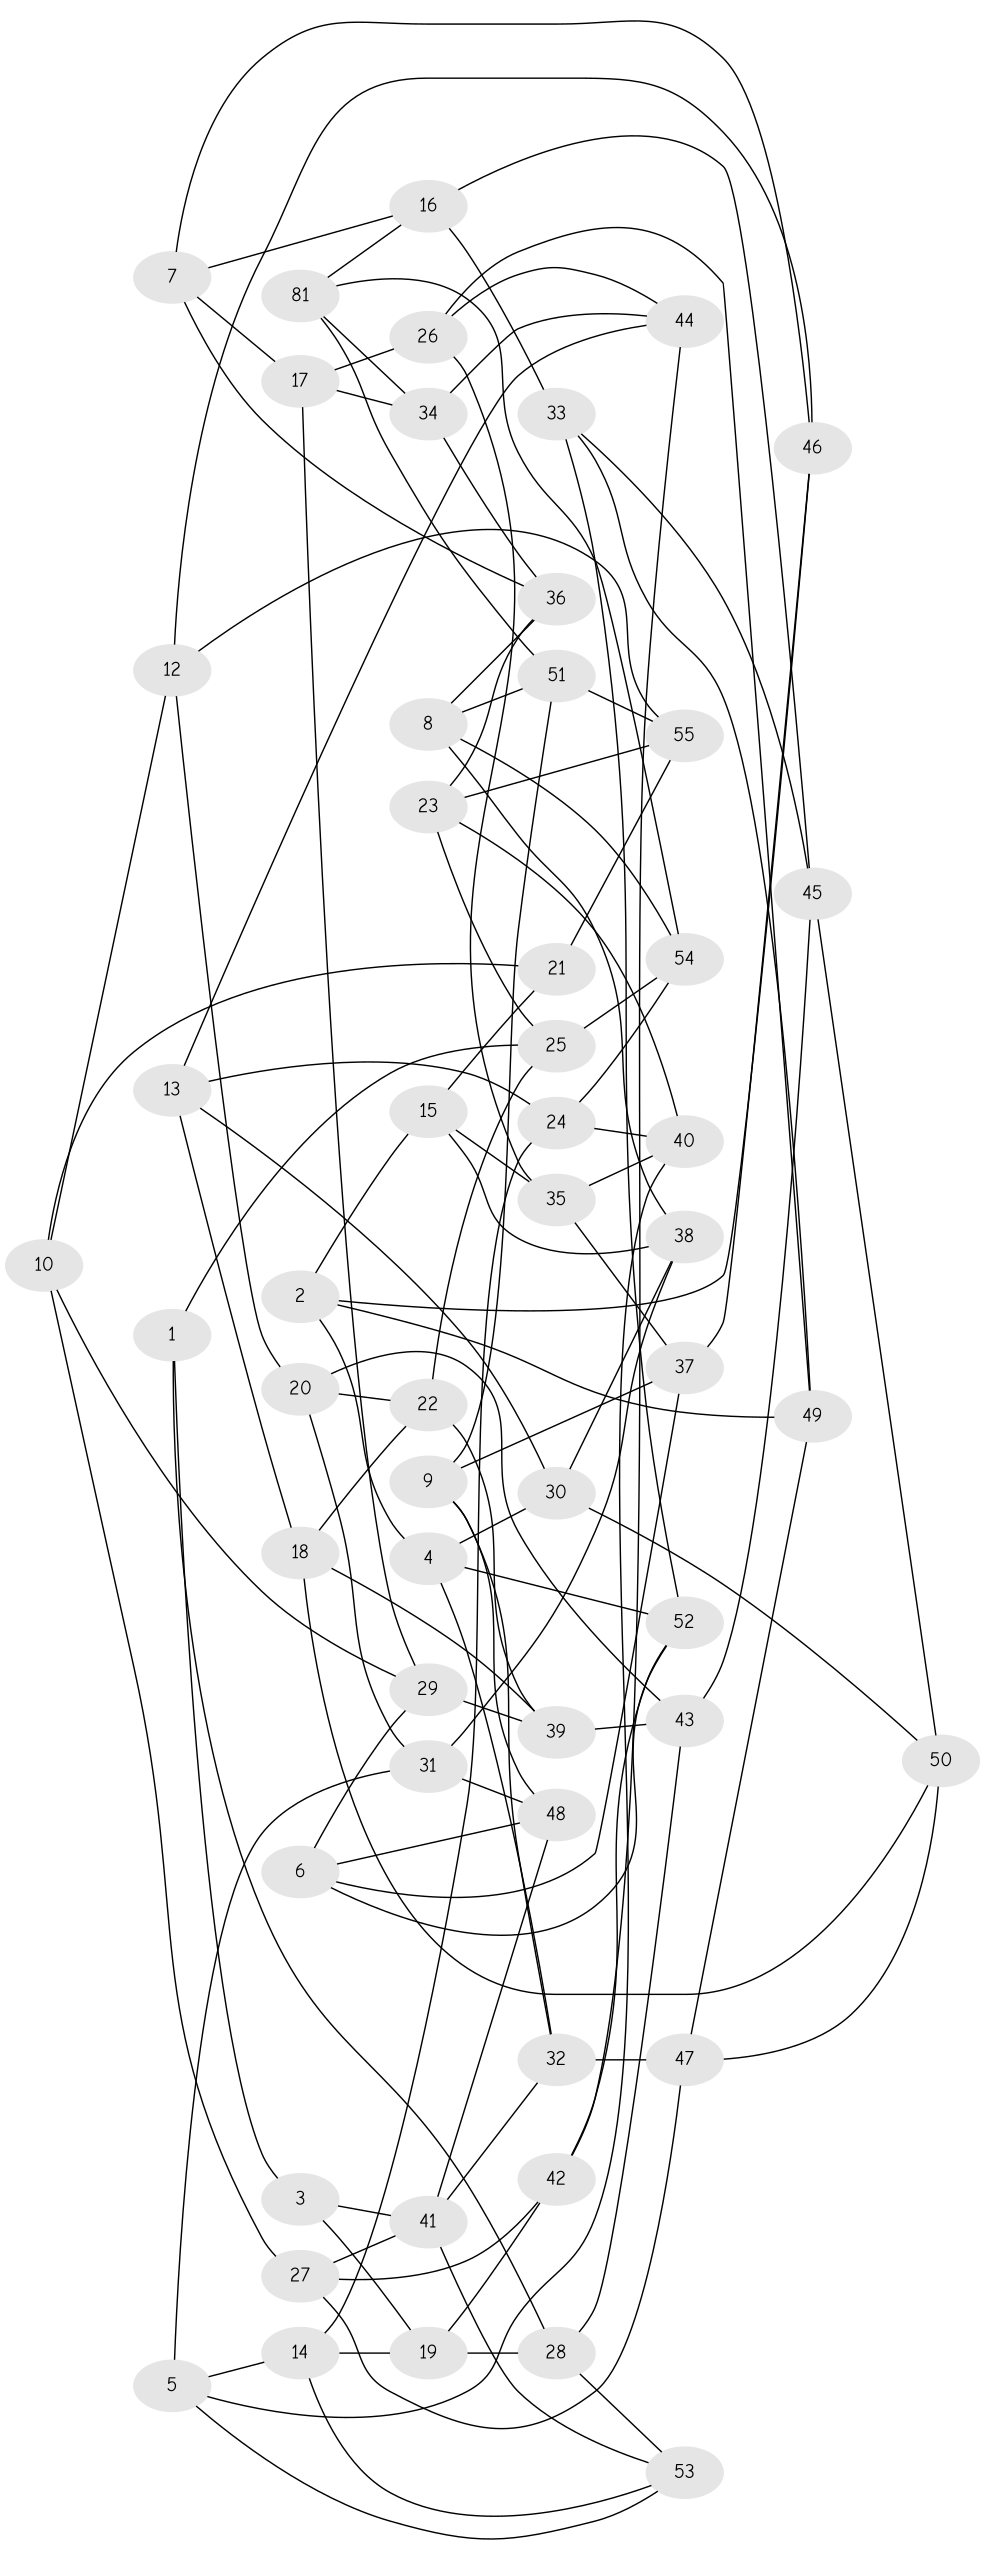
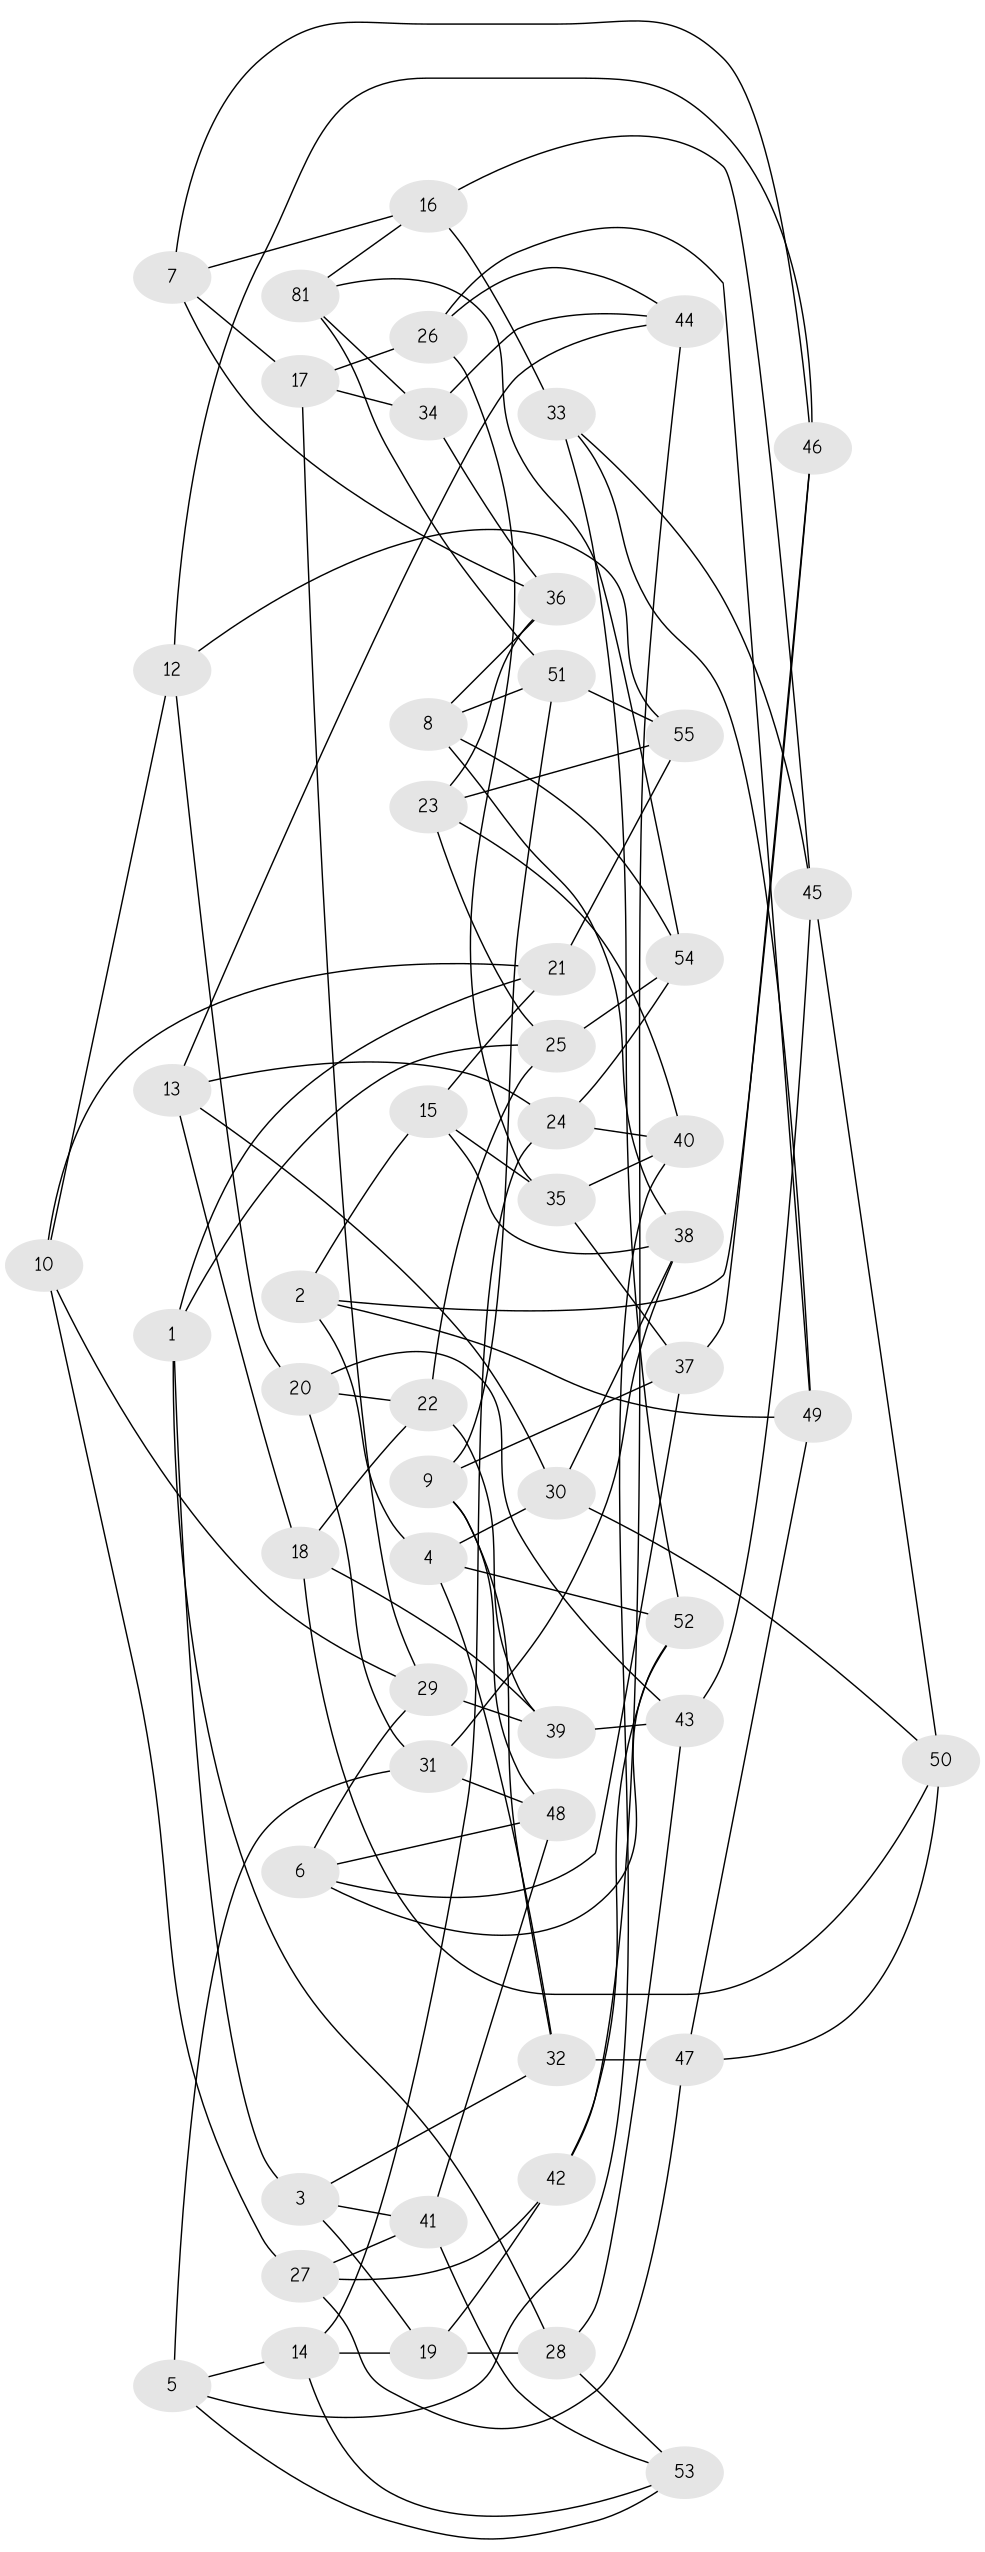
edge "21" -- "1": added
edge "32" -- "41": now "32" -- "3"
